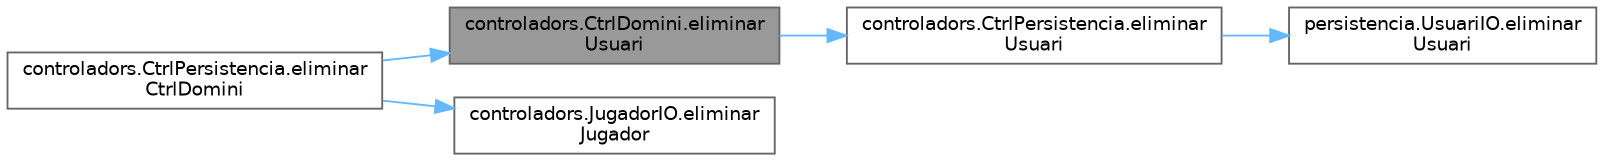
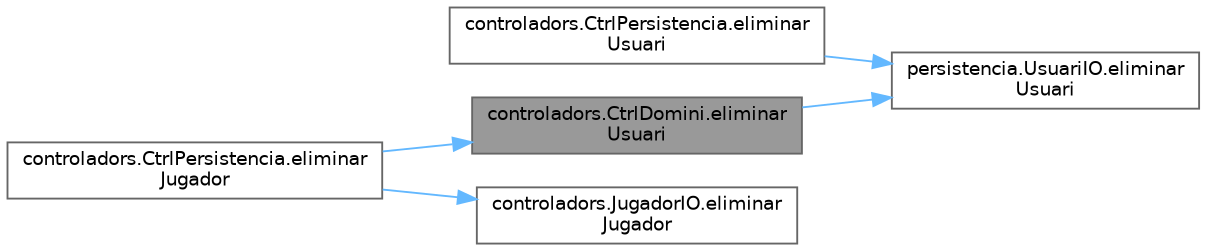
edge "controladors.CtrlDomini.eliminar Usuari" -> "controladors.CtrlPersistencia.eliminar Usuari": now "controladors.CtrlDomini.eliminar Usuari" -> "persistencia.UsuariIO.eliminar Usuari"
node "controladors.CtrlPersistencia.eliminar CtrlDomini": label "controladors.CtrlPersistencia.eliminar CtrlDomini" -> "controladors.CtrlPersistencia.eliminar Jugador"
